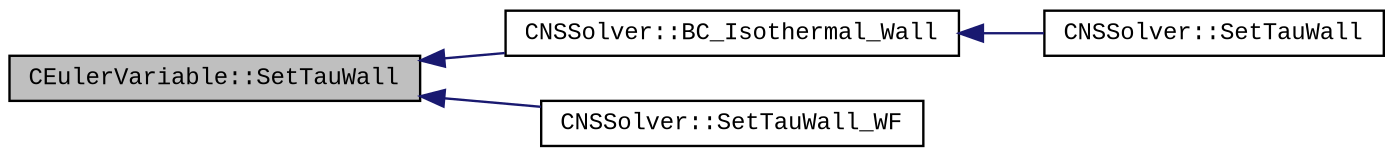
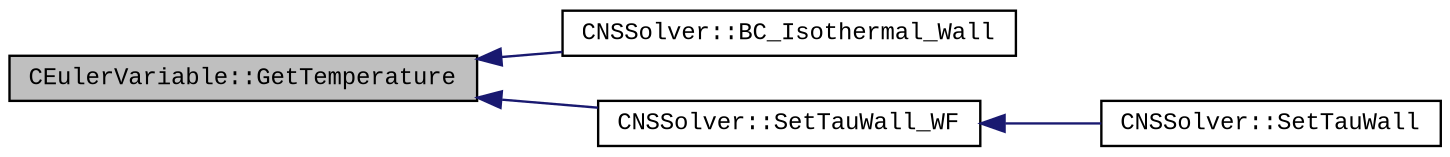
edge "CNSSolver::SetTauWall" -> "CNSSolver::BC_Isothermal_Wall": now "CNSSolver::SetTauWall" -> "CNSSolver::SetTauWall_WF"
node "CEulerVariable::SetTauWall": label "CEulerVariable::SetTauWall" -> "CEulerVariable::GetTemperature"
